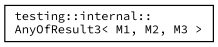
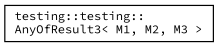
node "testing::internal:: AnyOfResult3< M1, M2, M3 >": label "testing::internal:: AnyOfResult3< M1, M2, M3 >" -> "testing::testing:: AnyOfResult3< M1, M2, M3 >"
